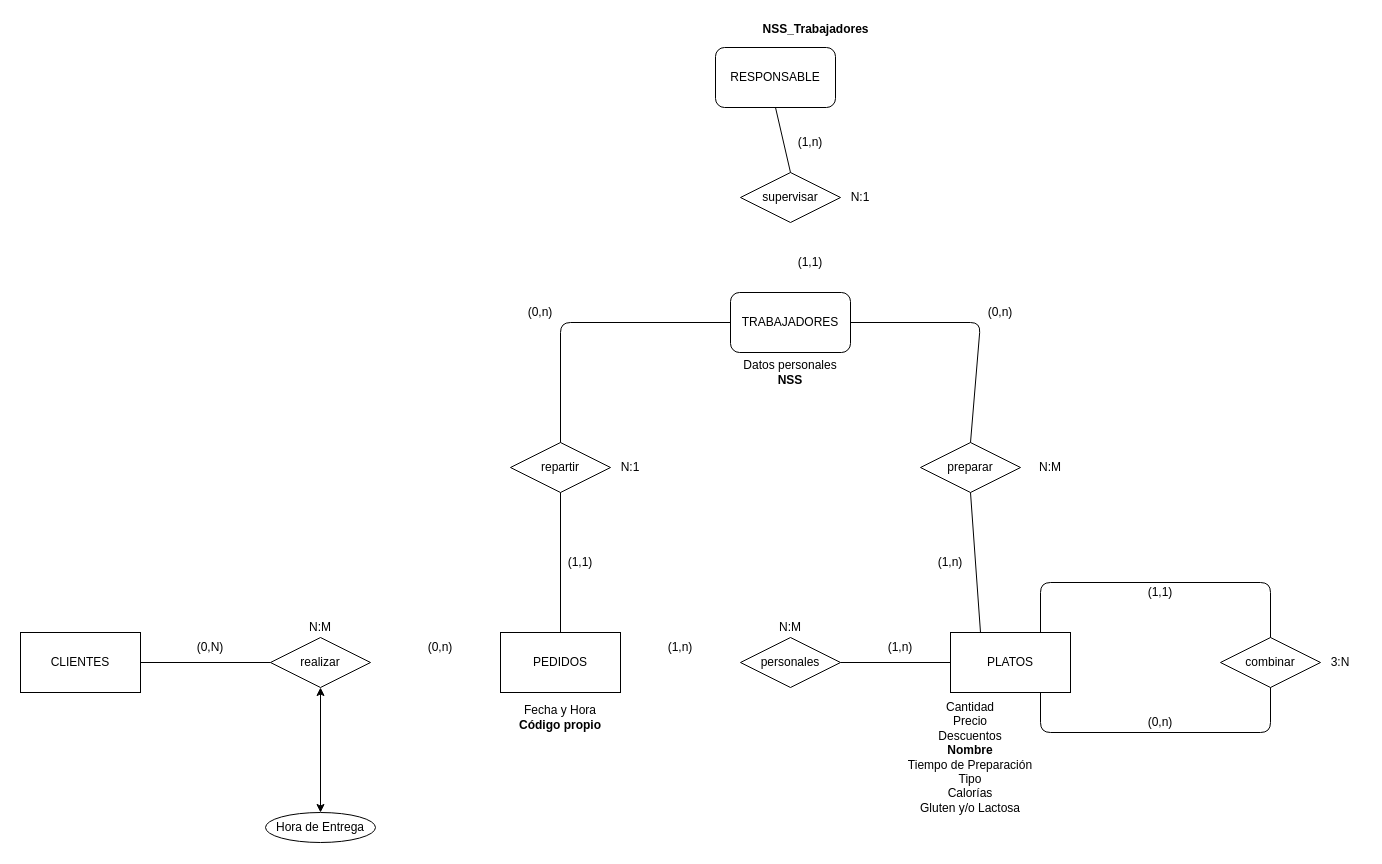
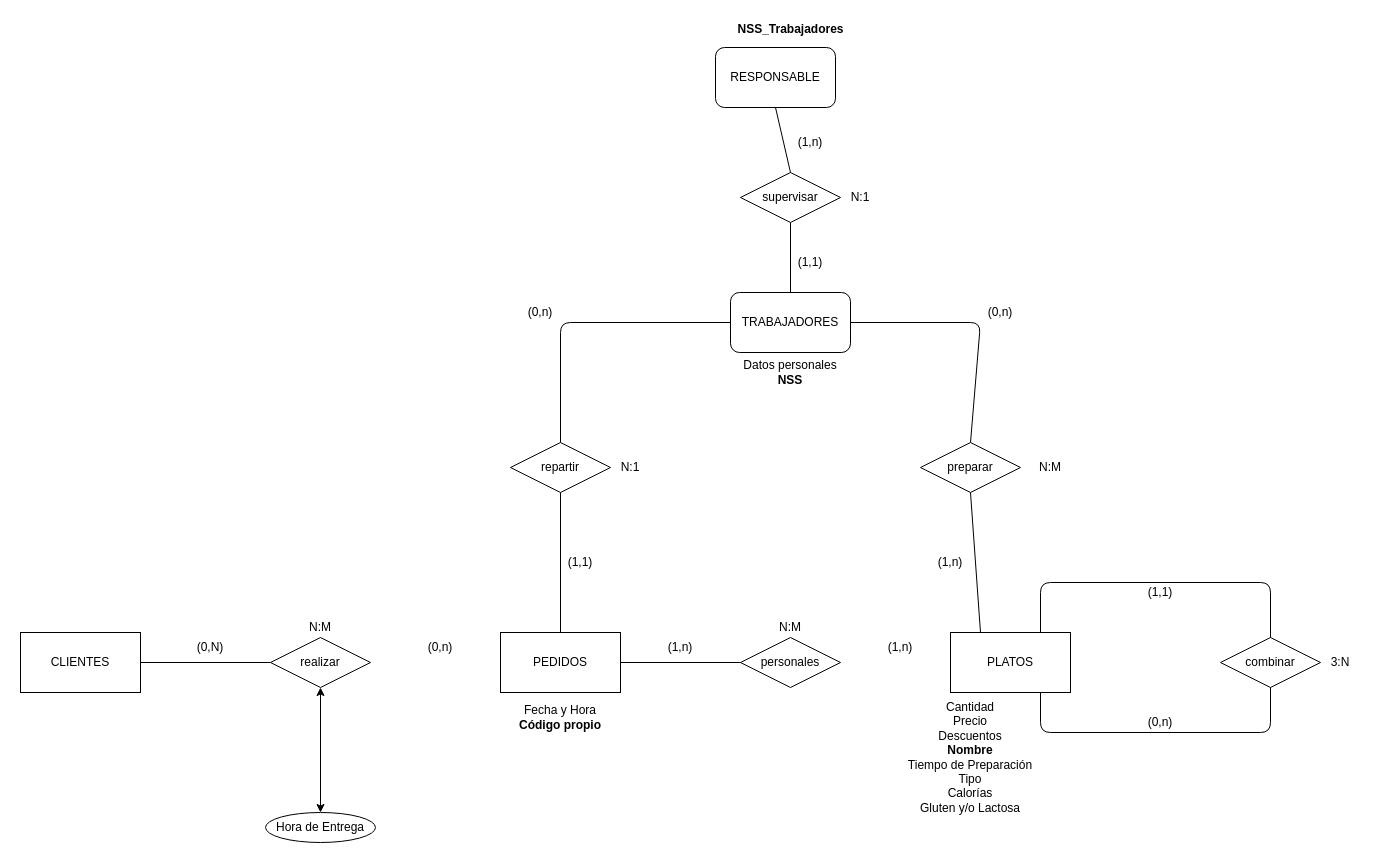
node "NSS_Trabajadores": moved (816, 30) -> (791, 30)
edge "supervisar" -- "TRABAJADORES": added
edge "PEDIDOS" -- "personales": added
edge "personales" -- "PLATOS": removed
